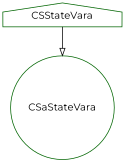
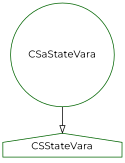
edge "CSStateVara" -> "CSaStateVara": reversed
